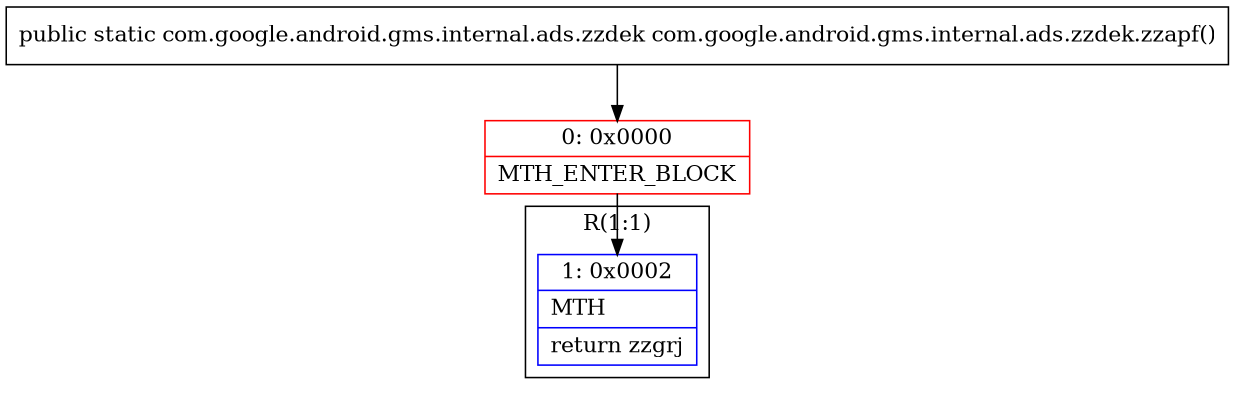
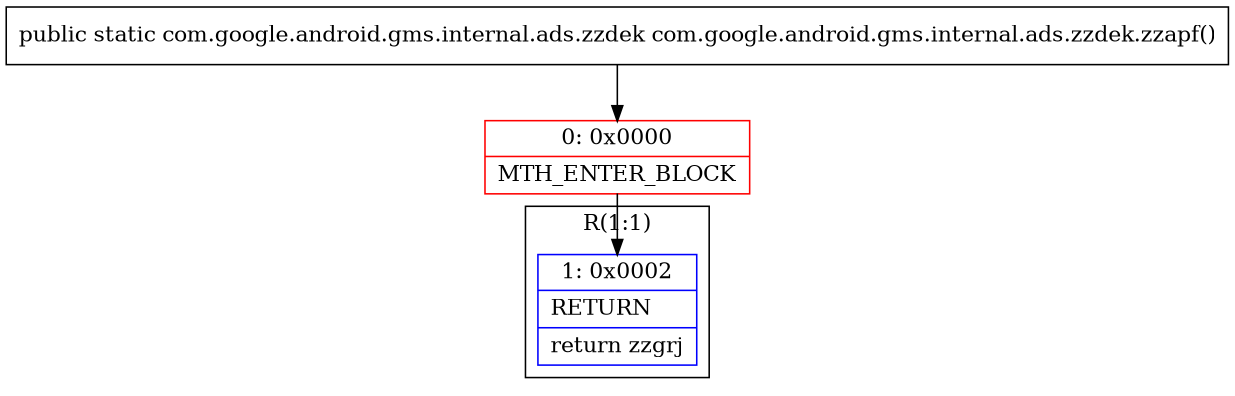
node "1: 0x0002": text "MTH" -> "RETURN"
